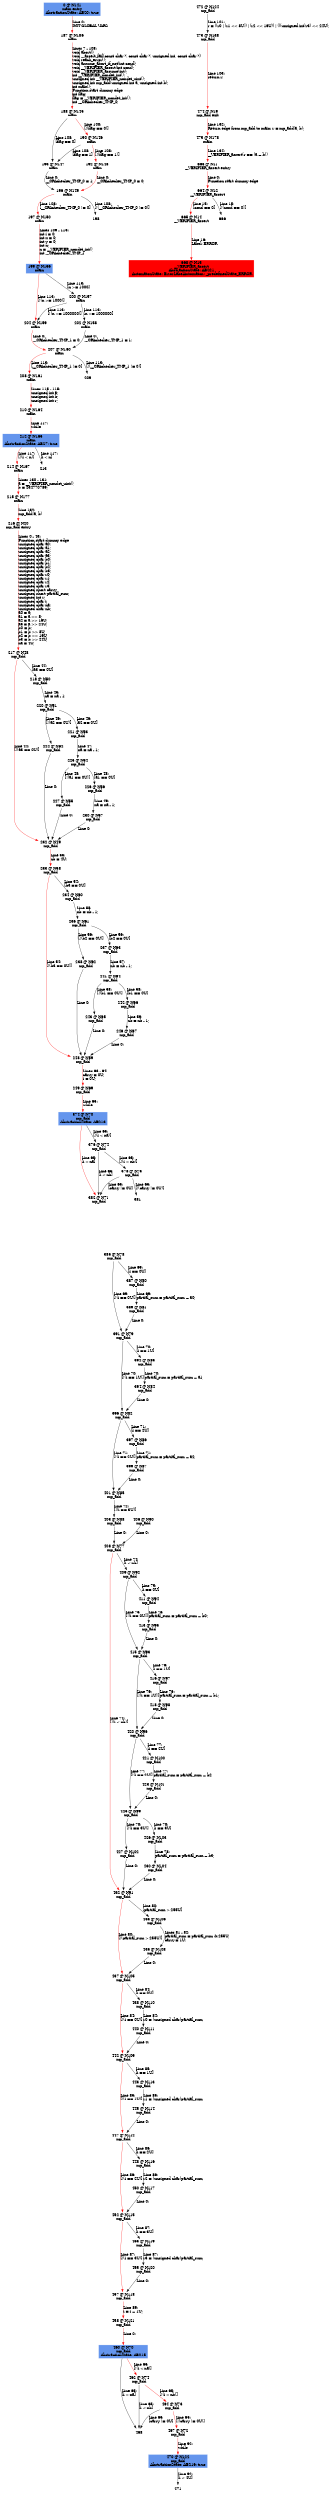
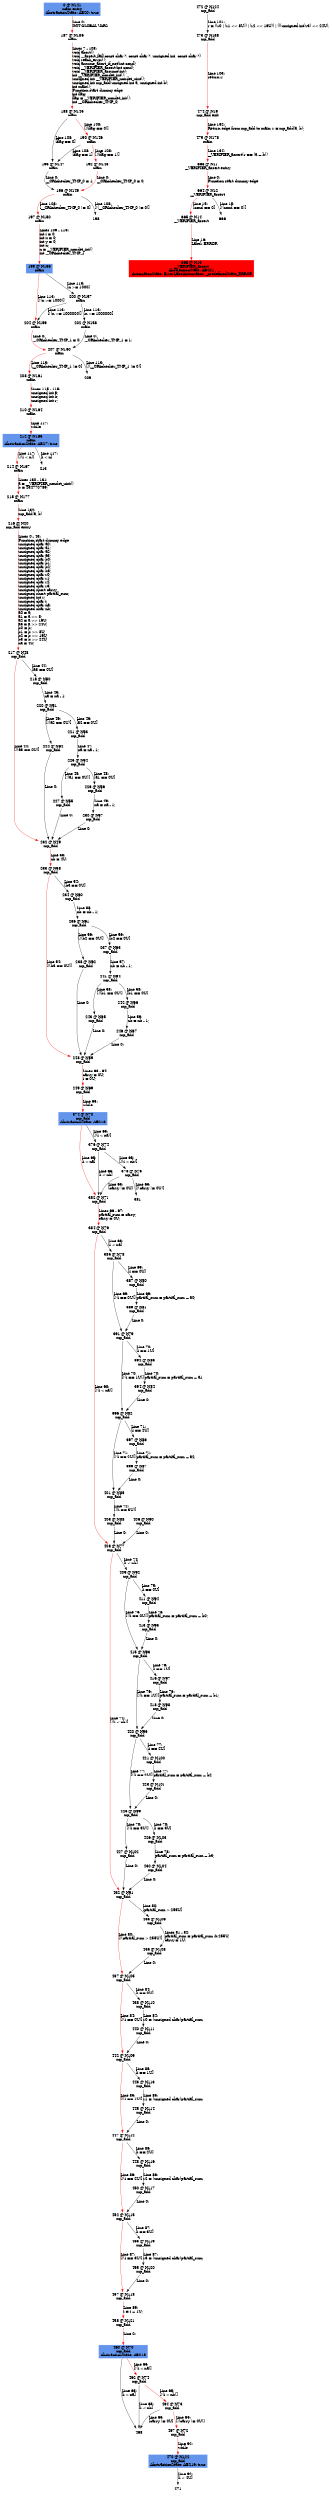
node "384 @ N76 mp_add": added
